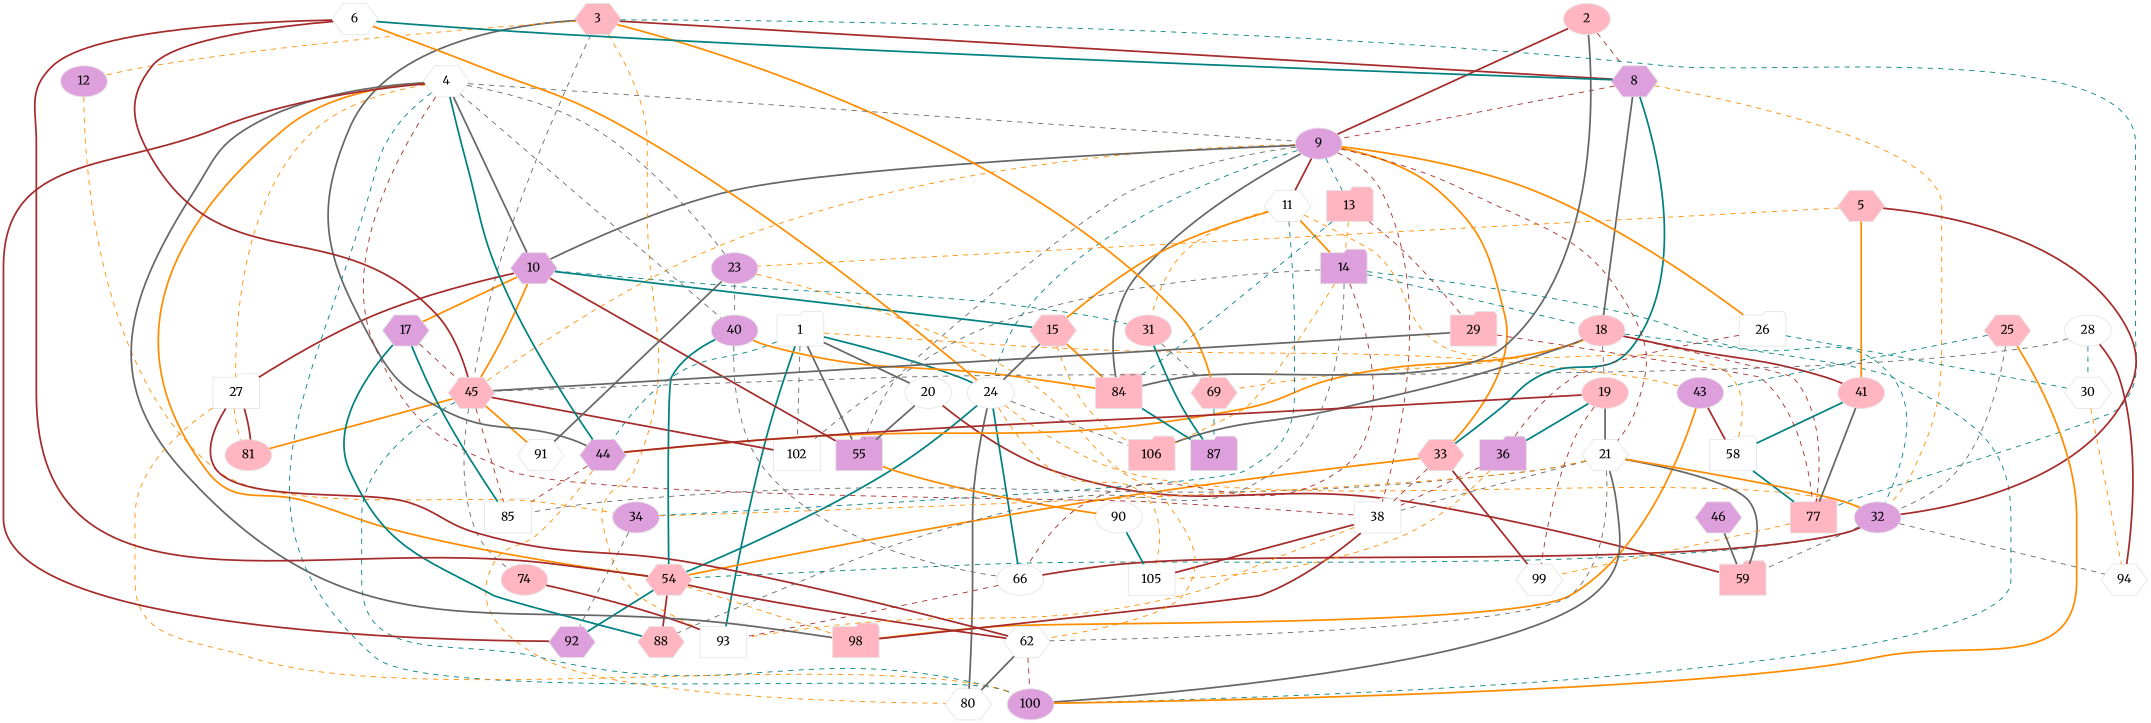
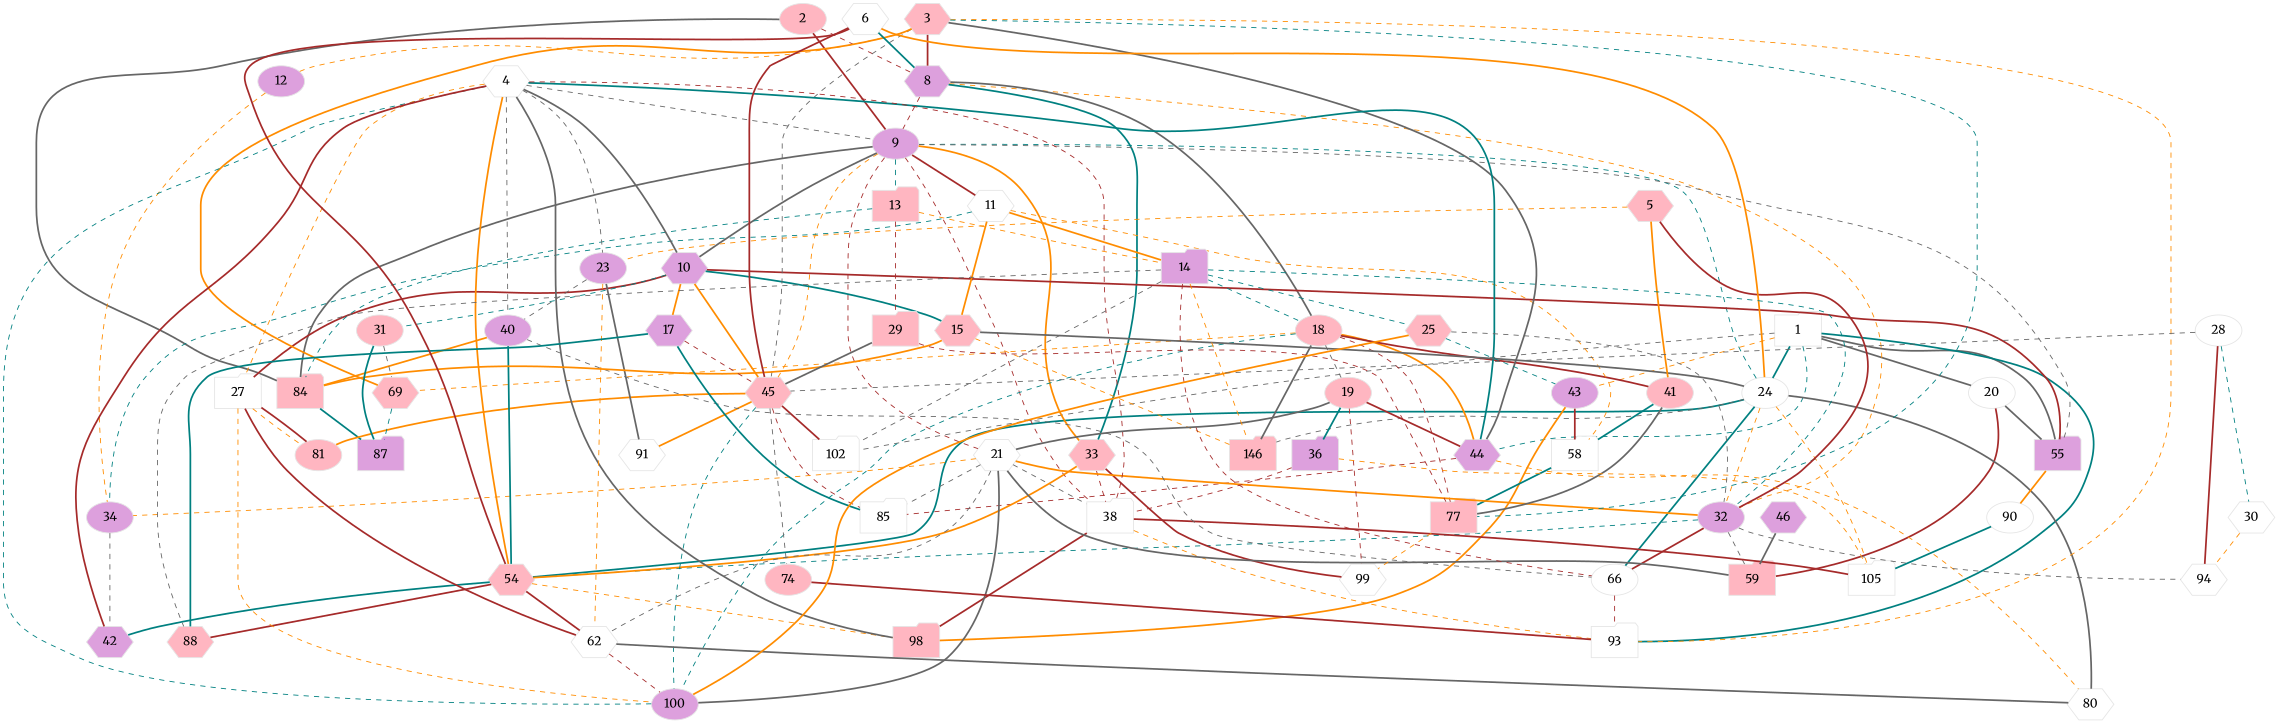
edge "11" -- "31": removed
edge "14" -- "25": added
node "26": removed
node "106": label "106" -> "146"
node "92": label "92" -> "42"
